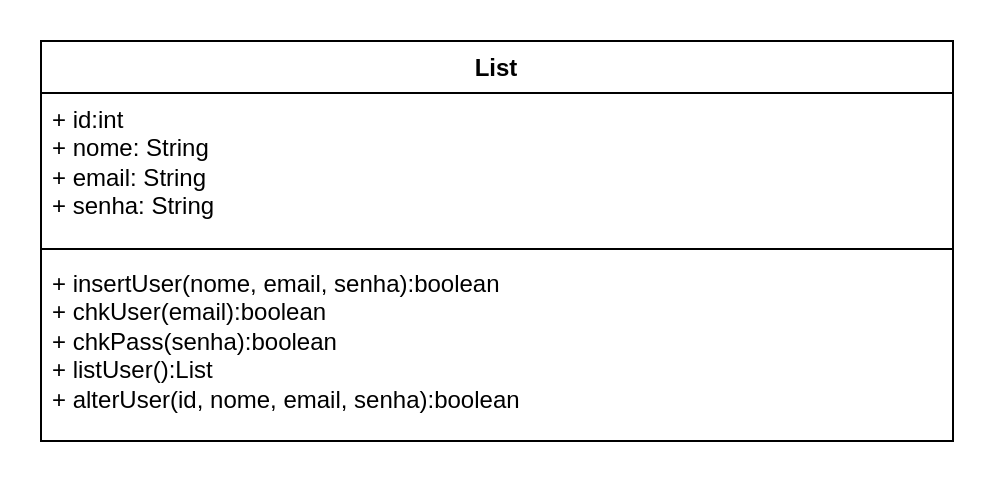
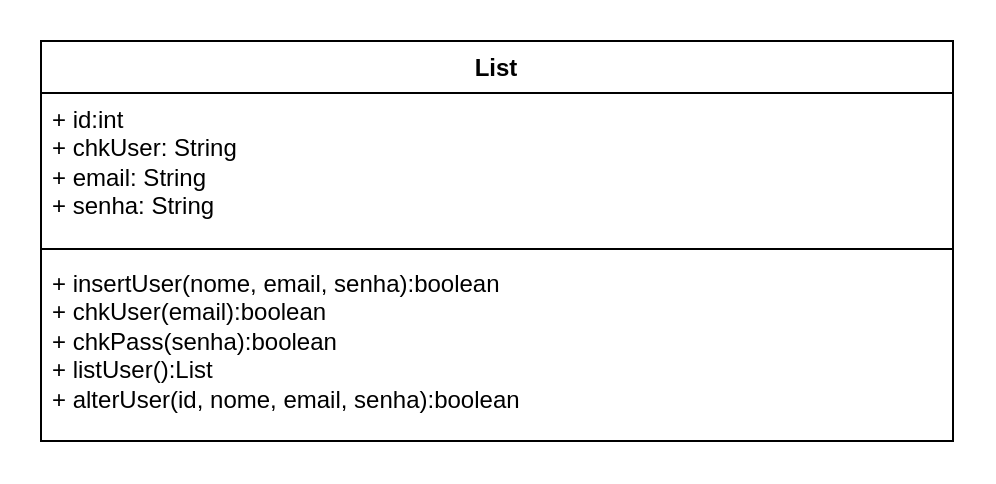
node "+ id:int + nome: String + email: String + senha: String": label "+ id:int + nome: String + email: String + senha: String" -> "+ id:int + chkUser: String + email: String + senha: String"
